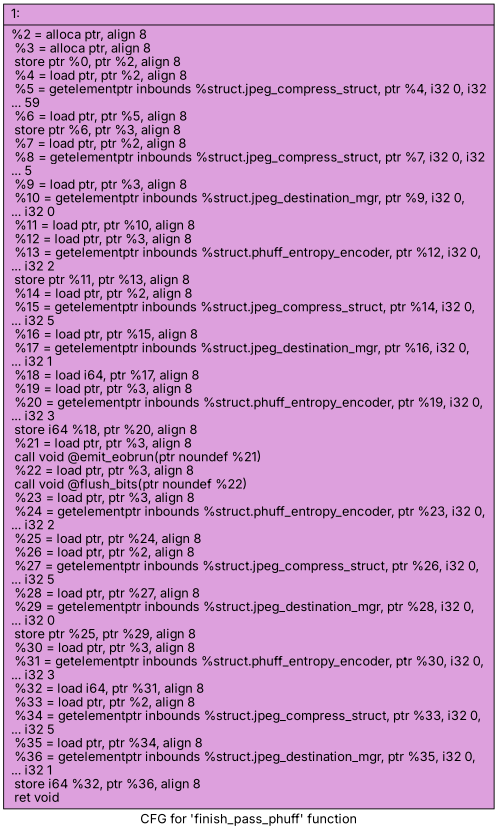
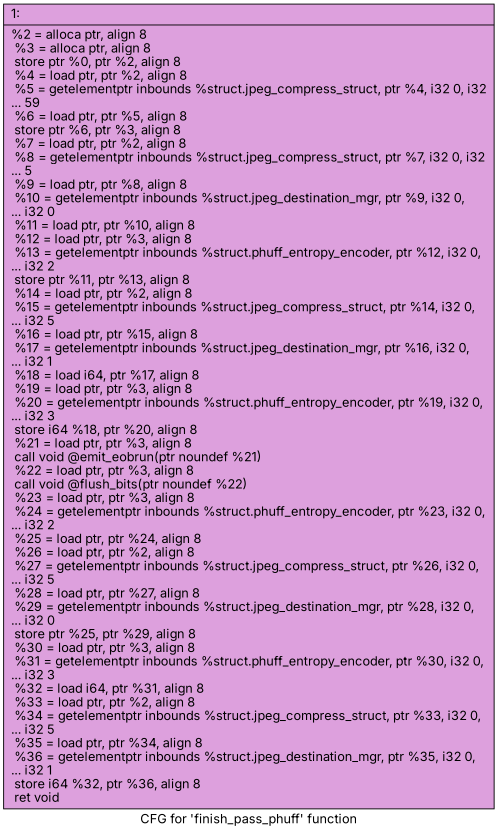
node "1:": text "%9 = load ptr, ptr %3, align 8" -> "%9 = load ptr, ptr %8, align 8"
